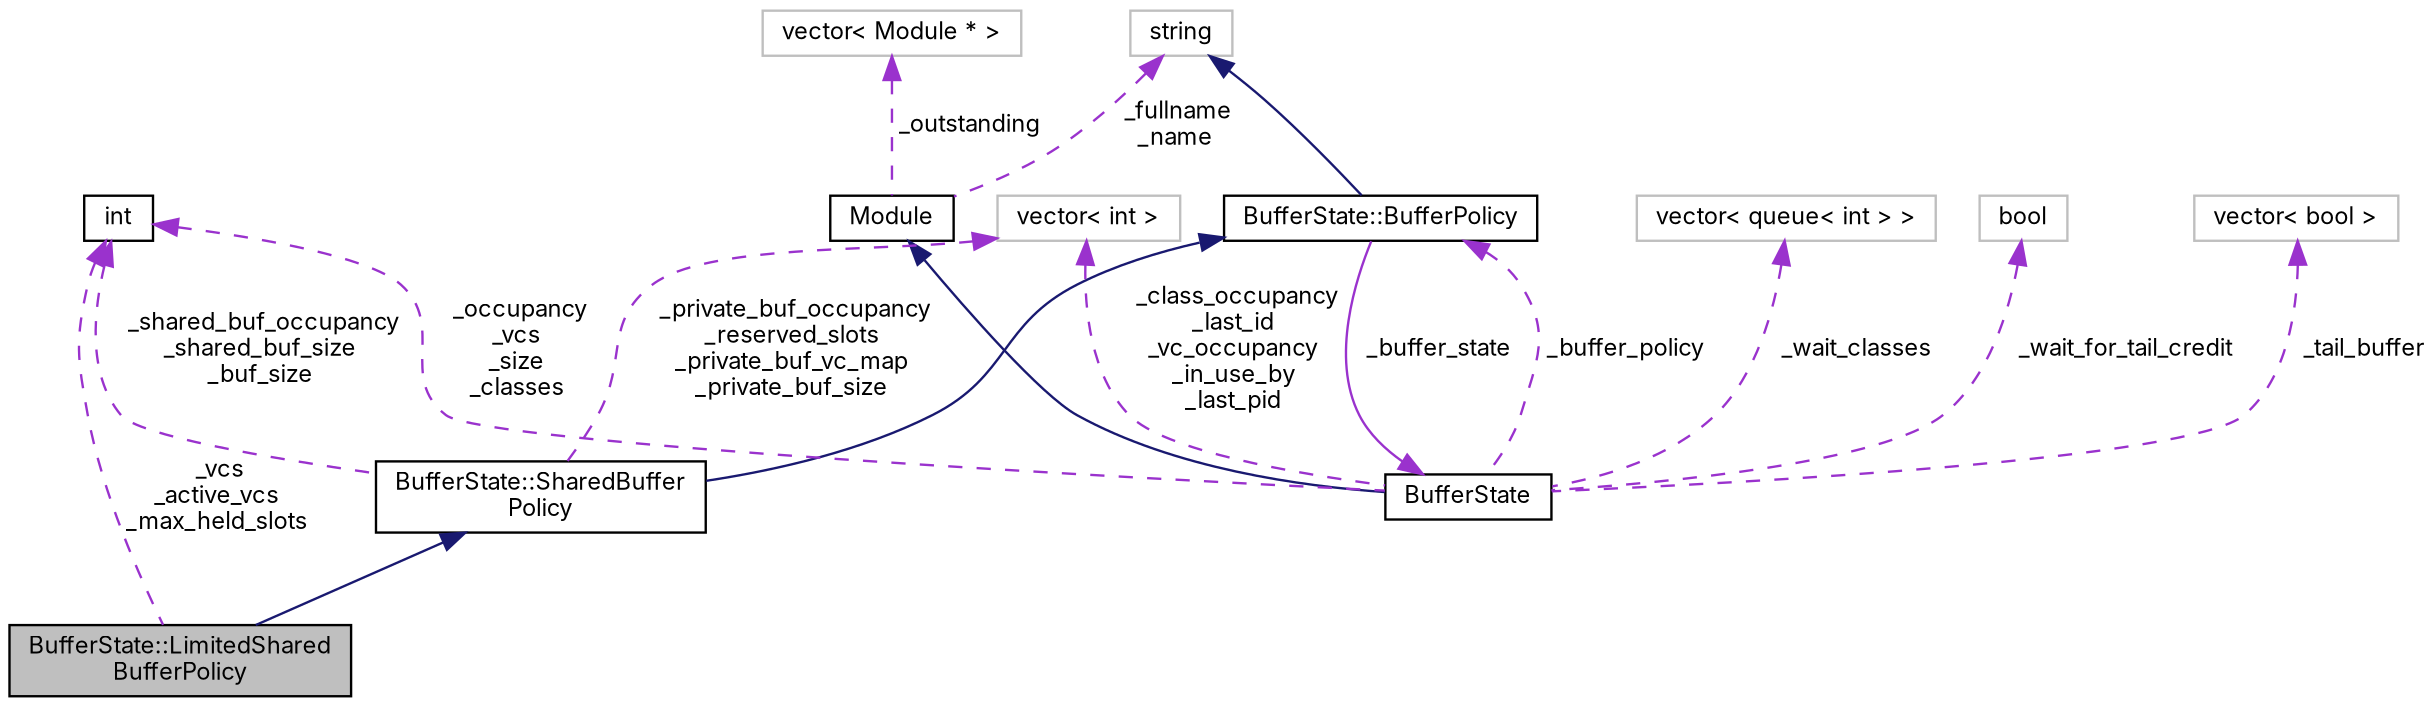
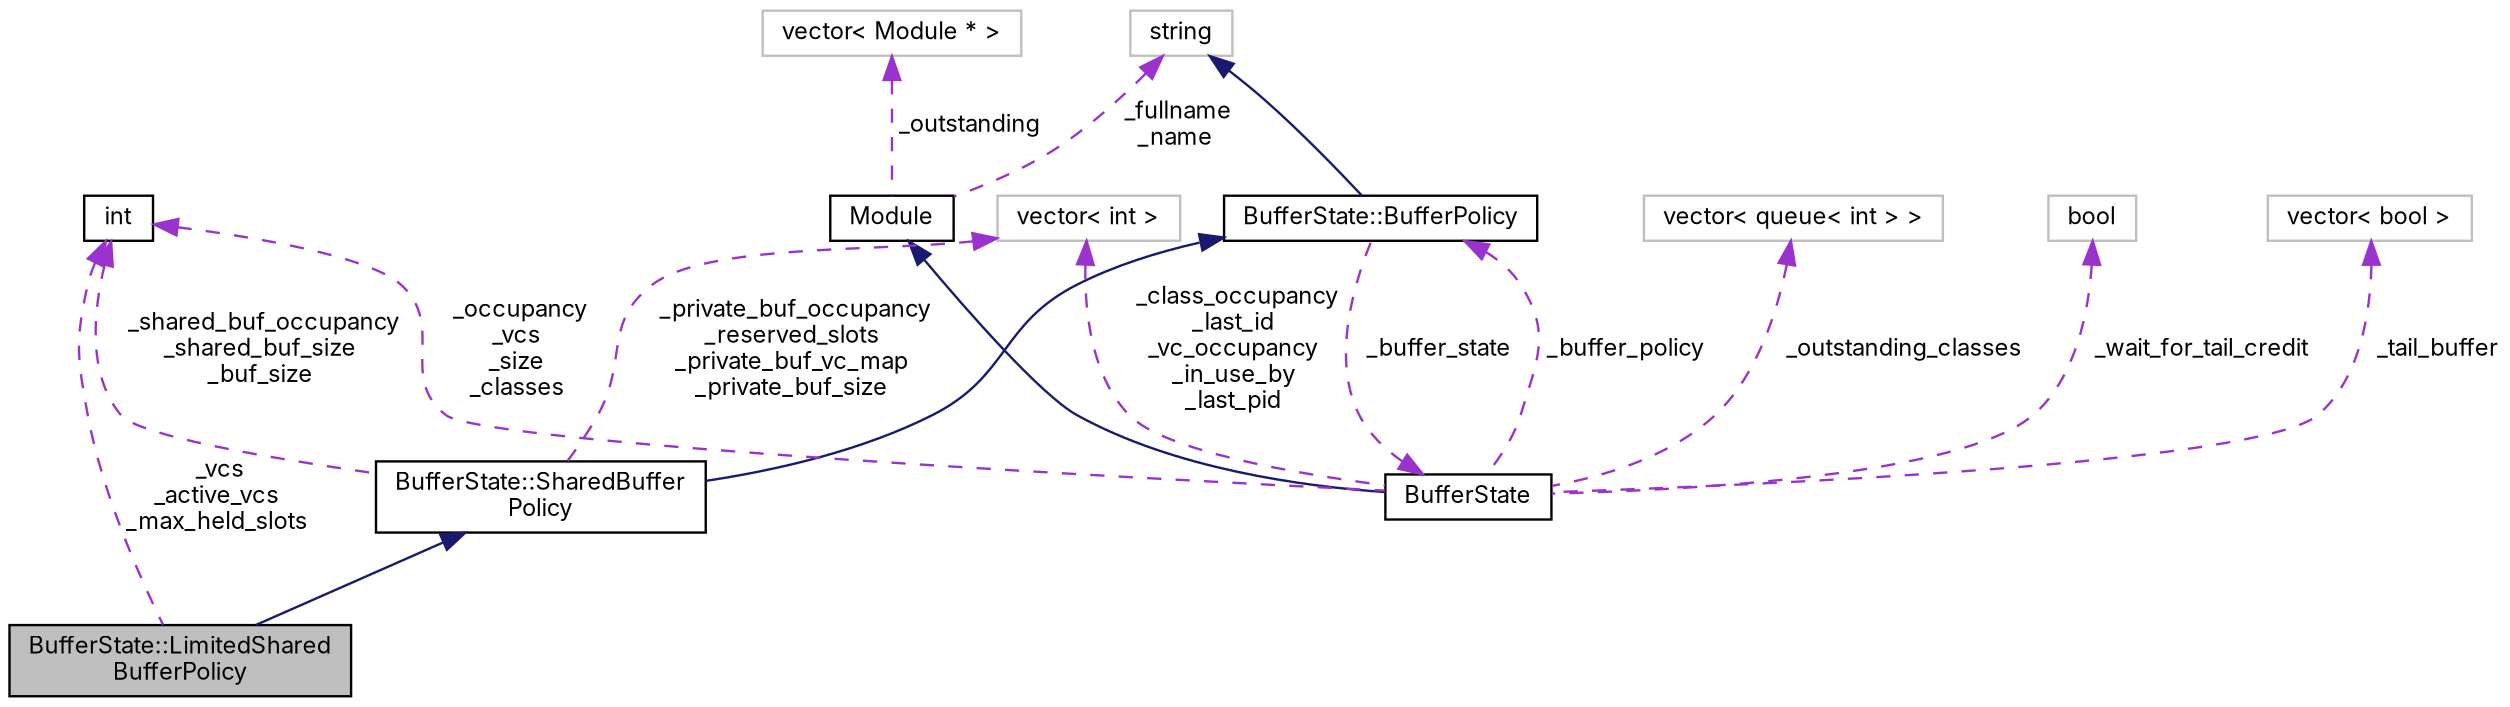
edge "BufferState" -> "vector< queue< int > >": label " _wait_classes" -> " _outstanding_classes"
edge "BufferState::BufferPolicy" -> "BufferState": style solid -> dashed
